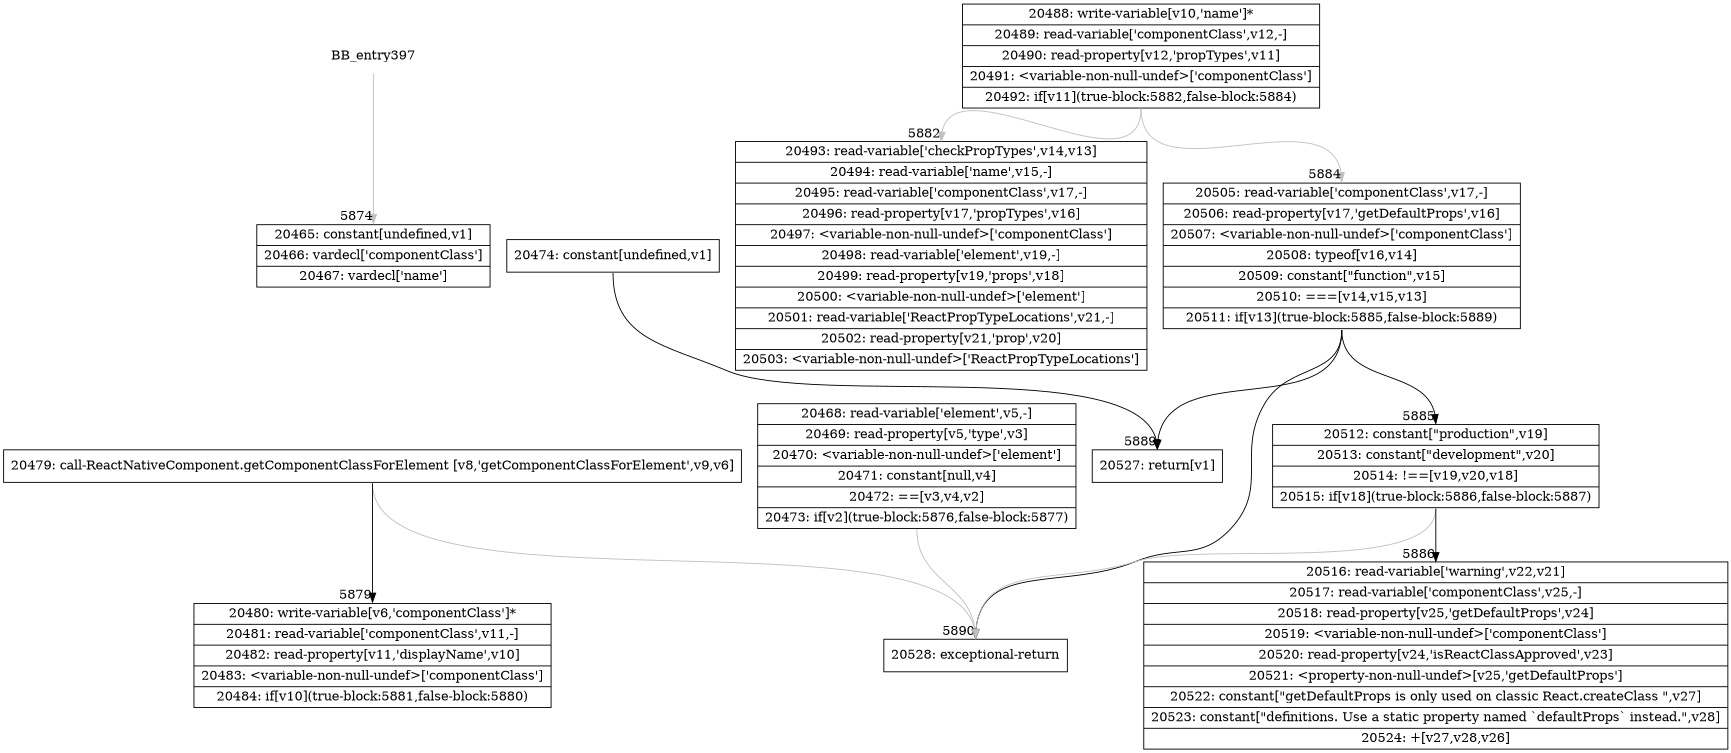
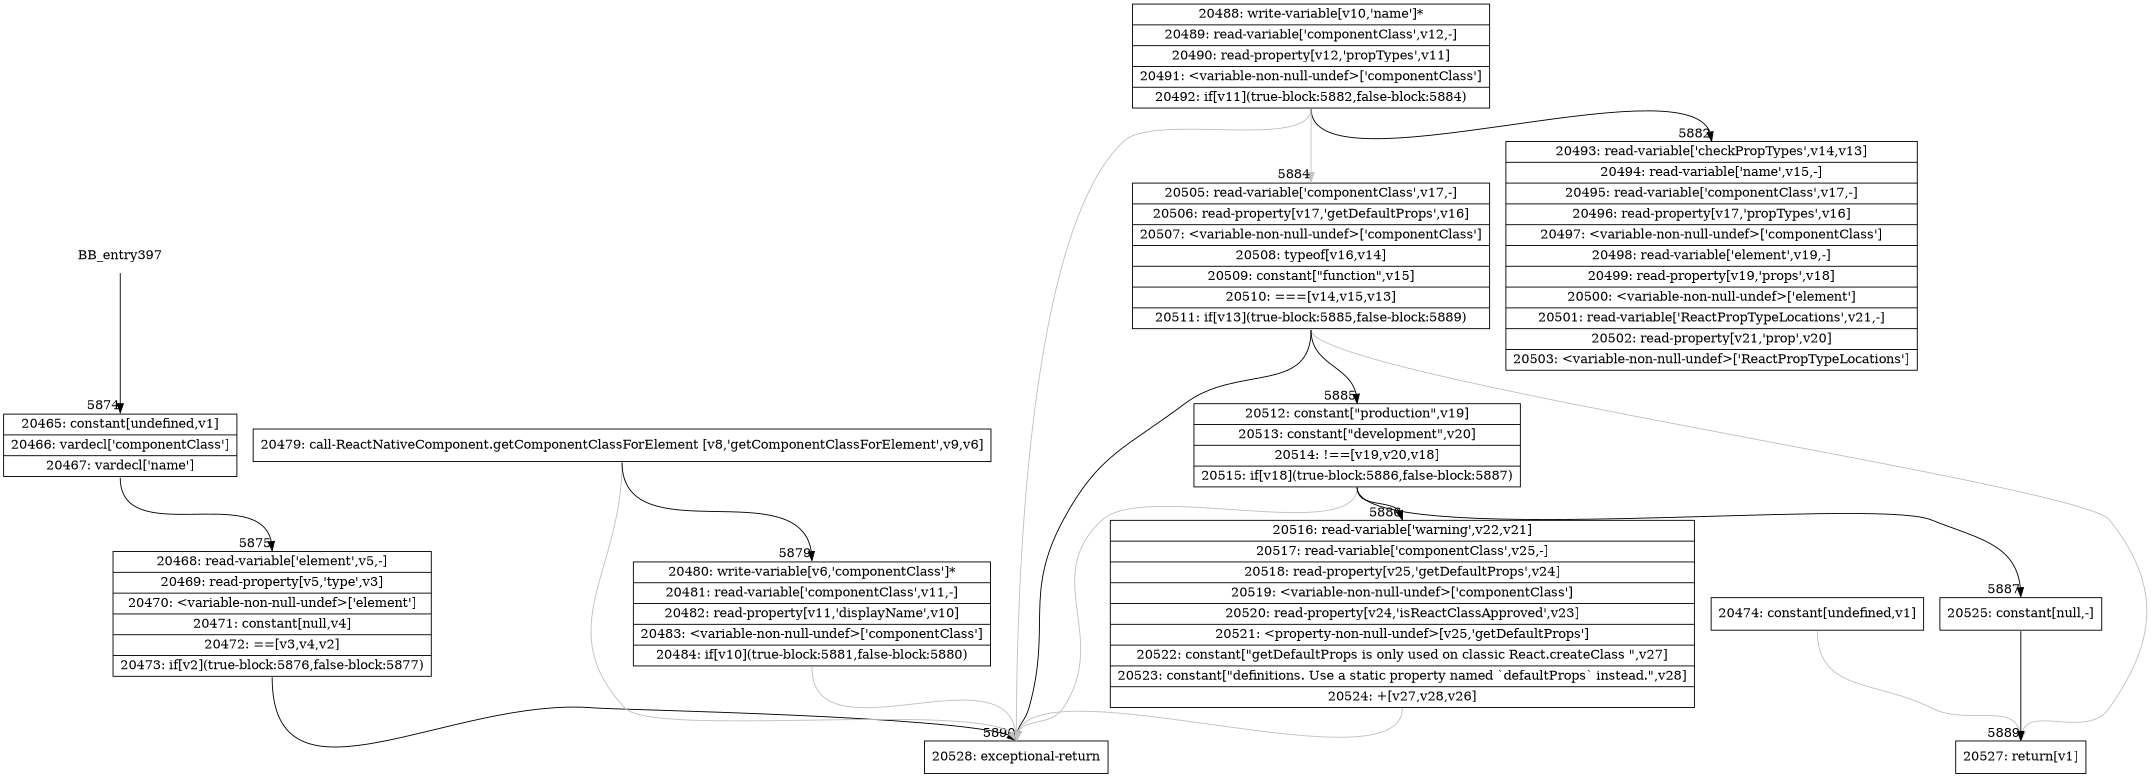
edge "20488: write-variable[v10,'name']*" -> "20493: read-variable['checkPropTypes',v14,v13]": color gray -> black
edge "BB_entry397" -> "20465: constant[undefined,v1]": color gray -> black
edge "20488: write-variable[v10,'name']*" -> "20528: exceptional-return": added
edge "20474: constant[undefined,v1]" -> "20527: return[v1]": color black -> gray
edge "20505: read-variable['componentClass',v17,-]" -> "20527: return[v1]": color black -> gray
edge "20465: constant[undefined,v1]" -> "20468: read-variable['element',v5,-]": added
edge "20468: read-variable['element',v5,-]" -> "20528: exceptional-return": color gray -> black
node "20525: constant[null,-]": added
edge "20480: write-variable[v6,'componentClass']*" -> "20528: exceptional-return": added
edge "20516: read-variable['warning',v22,v21]" -> "20528: exceptional-return": added
